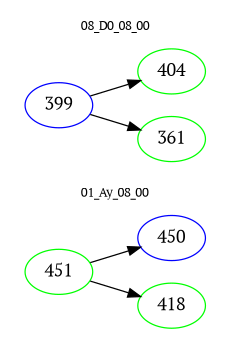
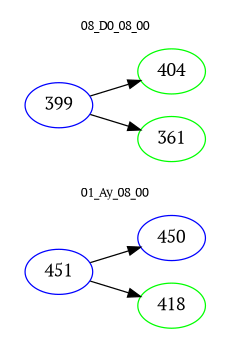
node "451": color green -> blue
